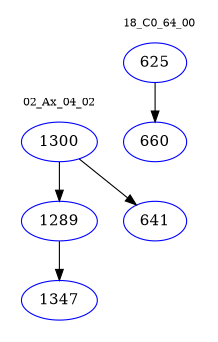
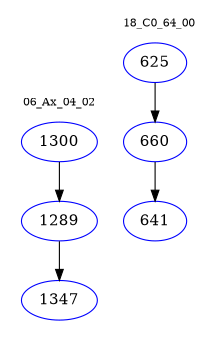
cluster "02_Ax_04_02": label "02_Ax_04_02" -> "06_Ax_04_02"
edge "1300" -> "641": now "660" -> "641"
